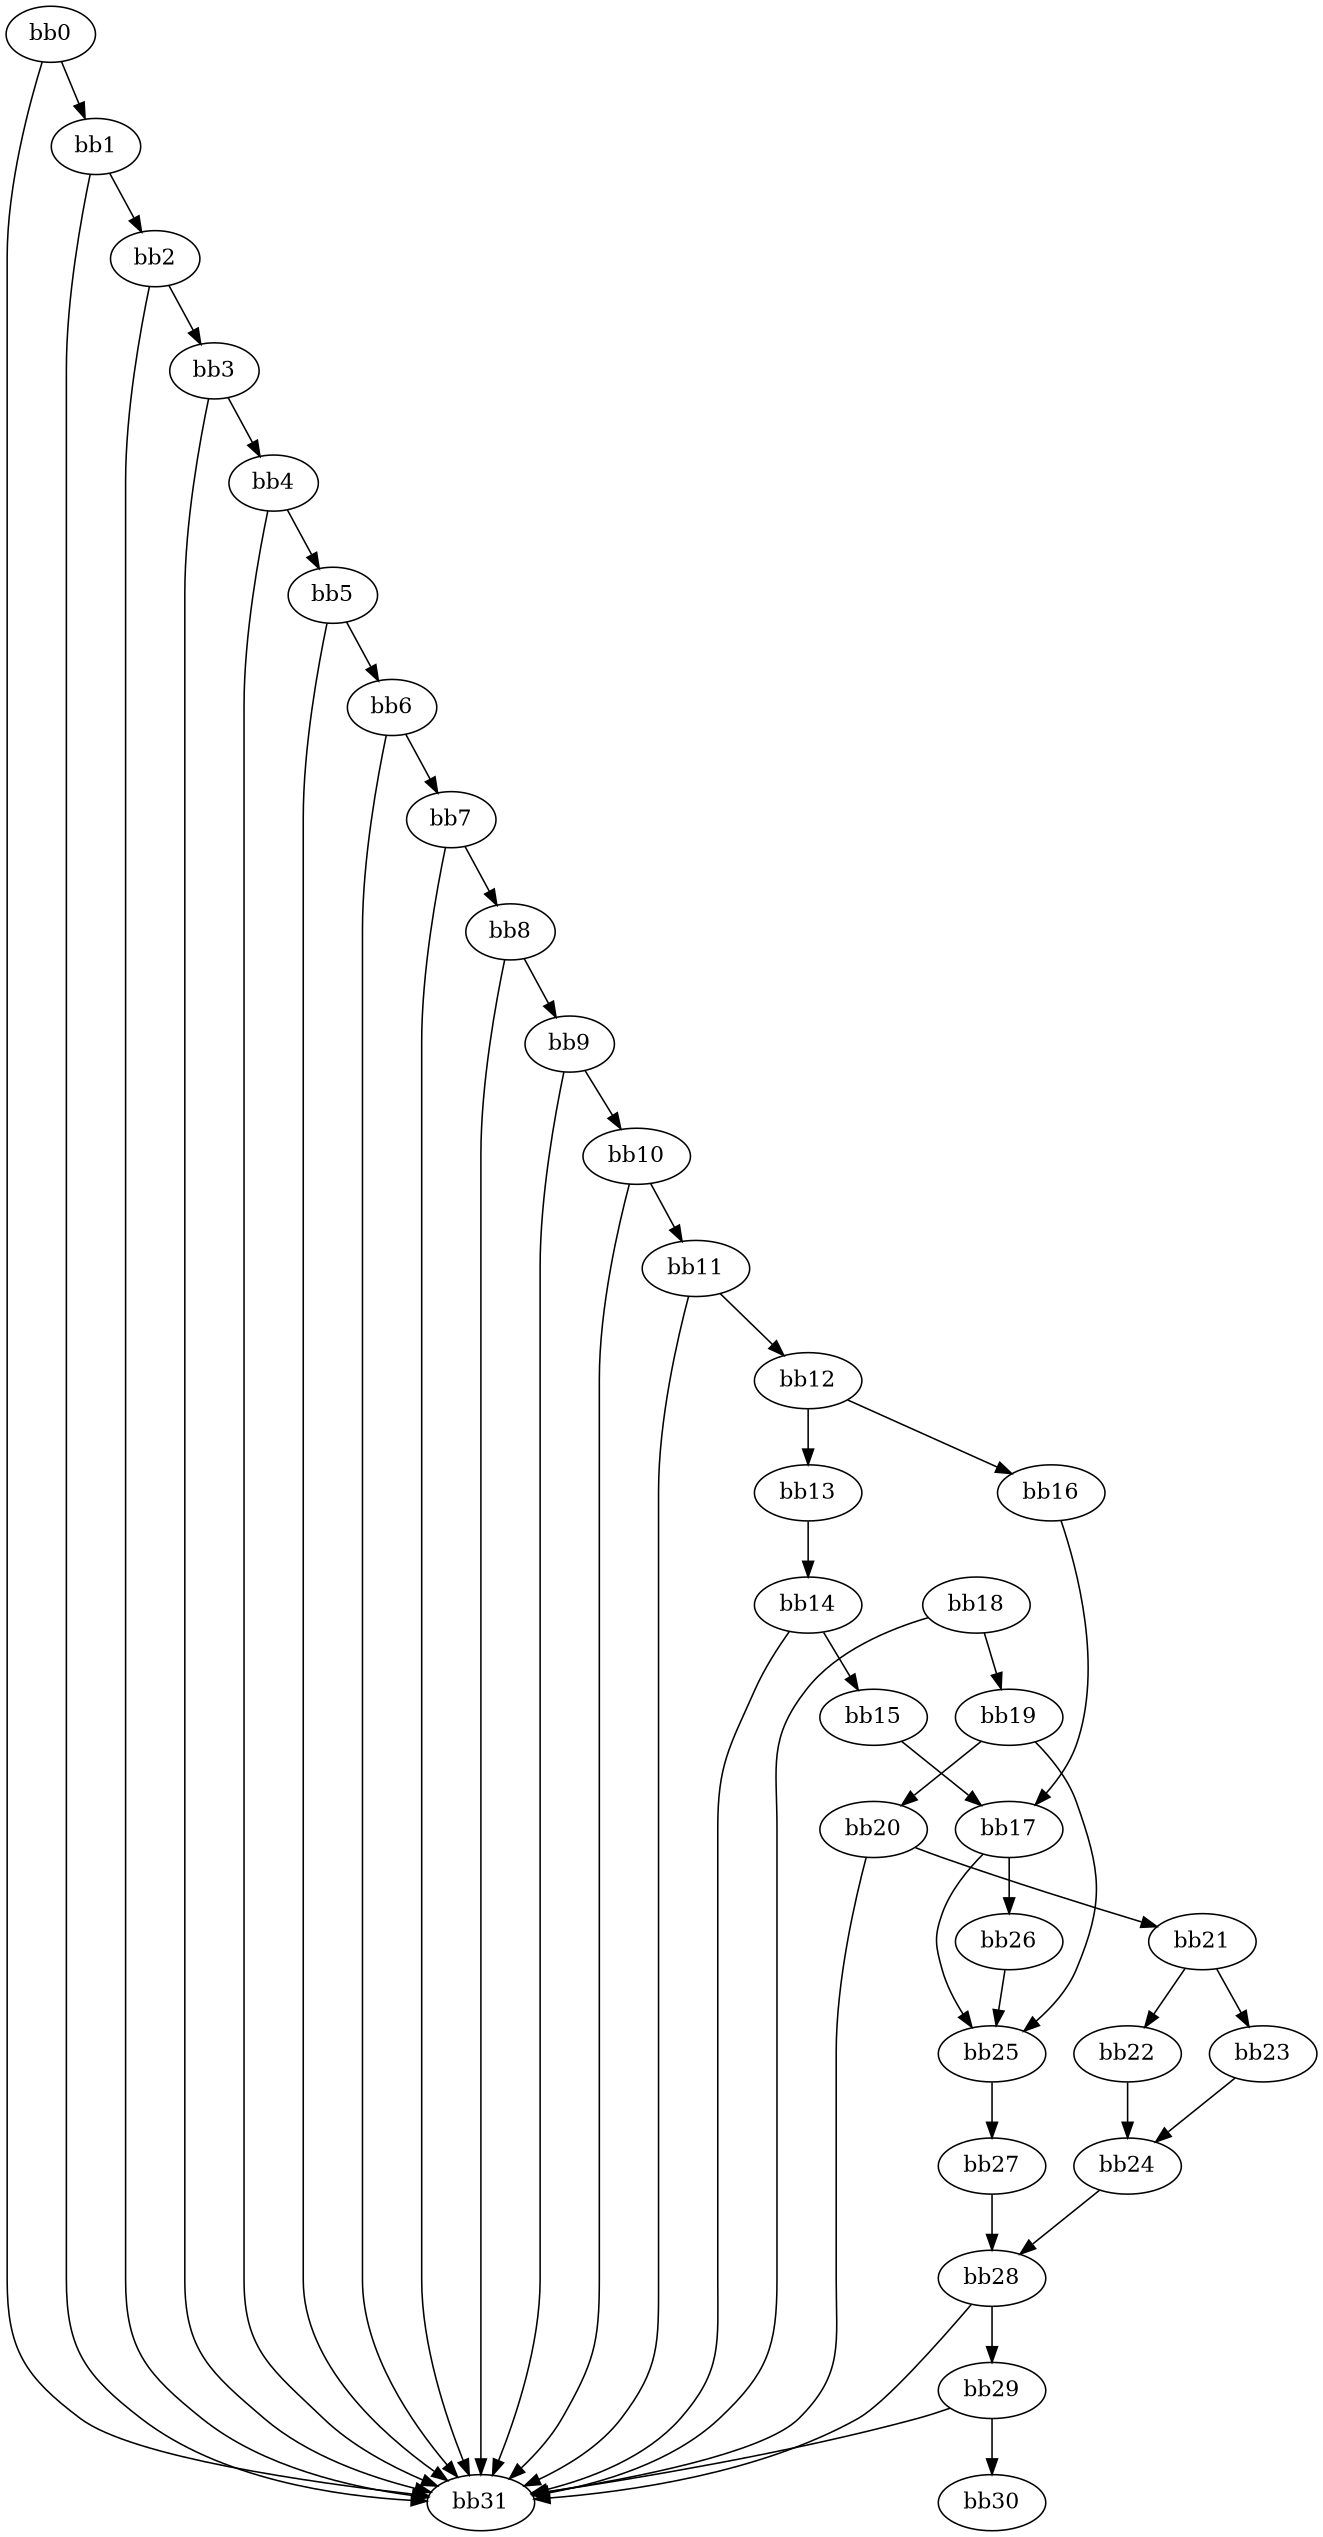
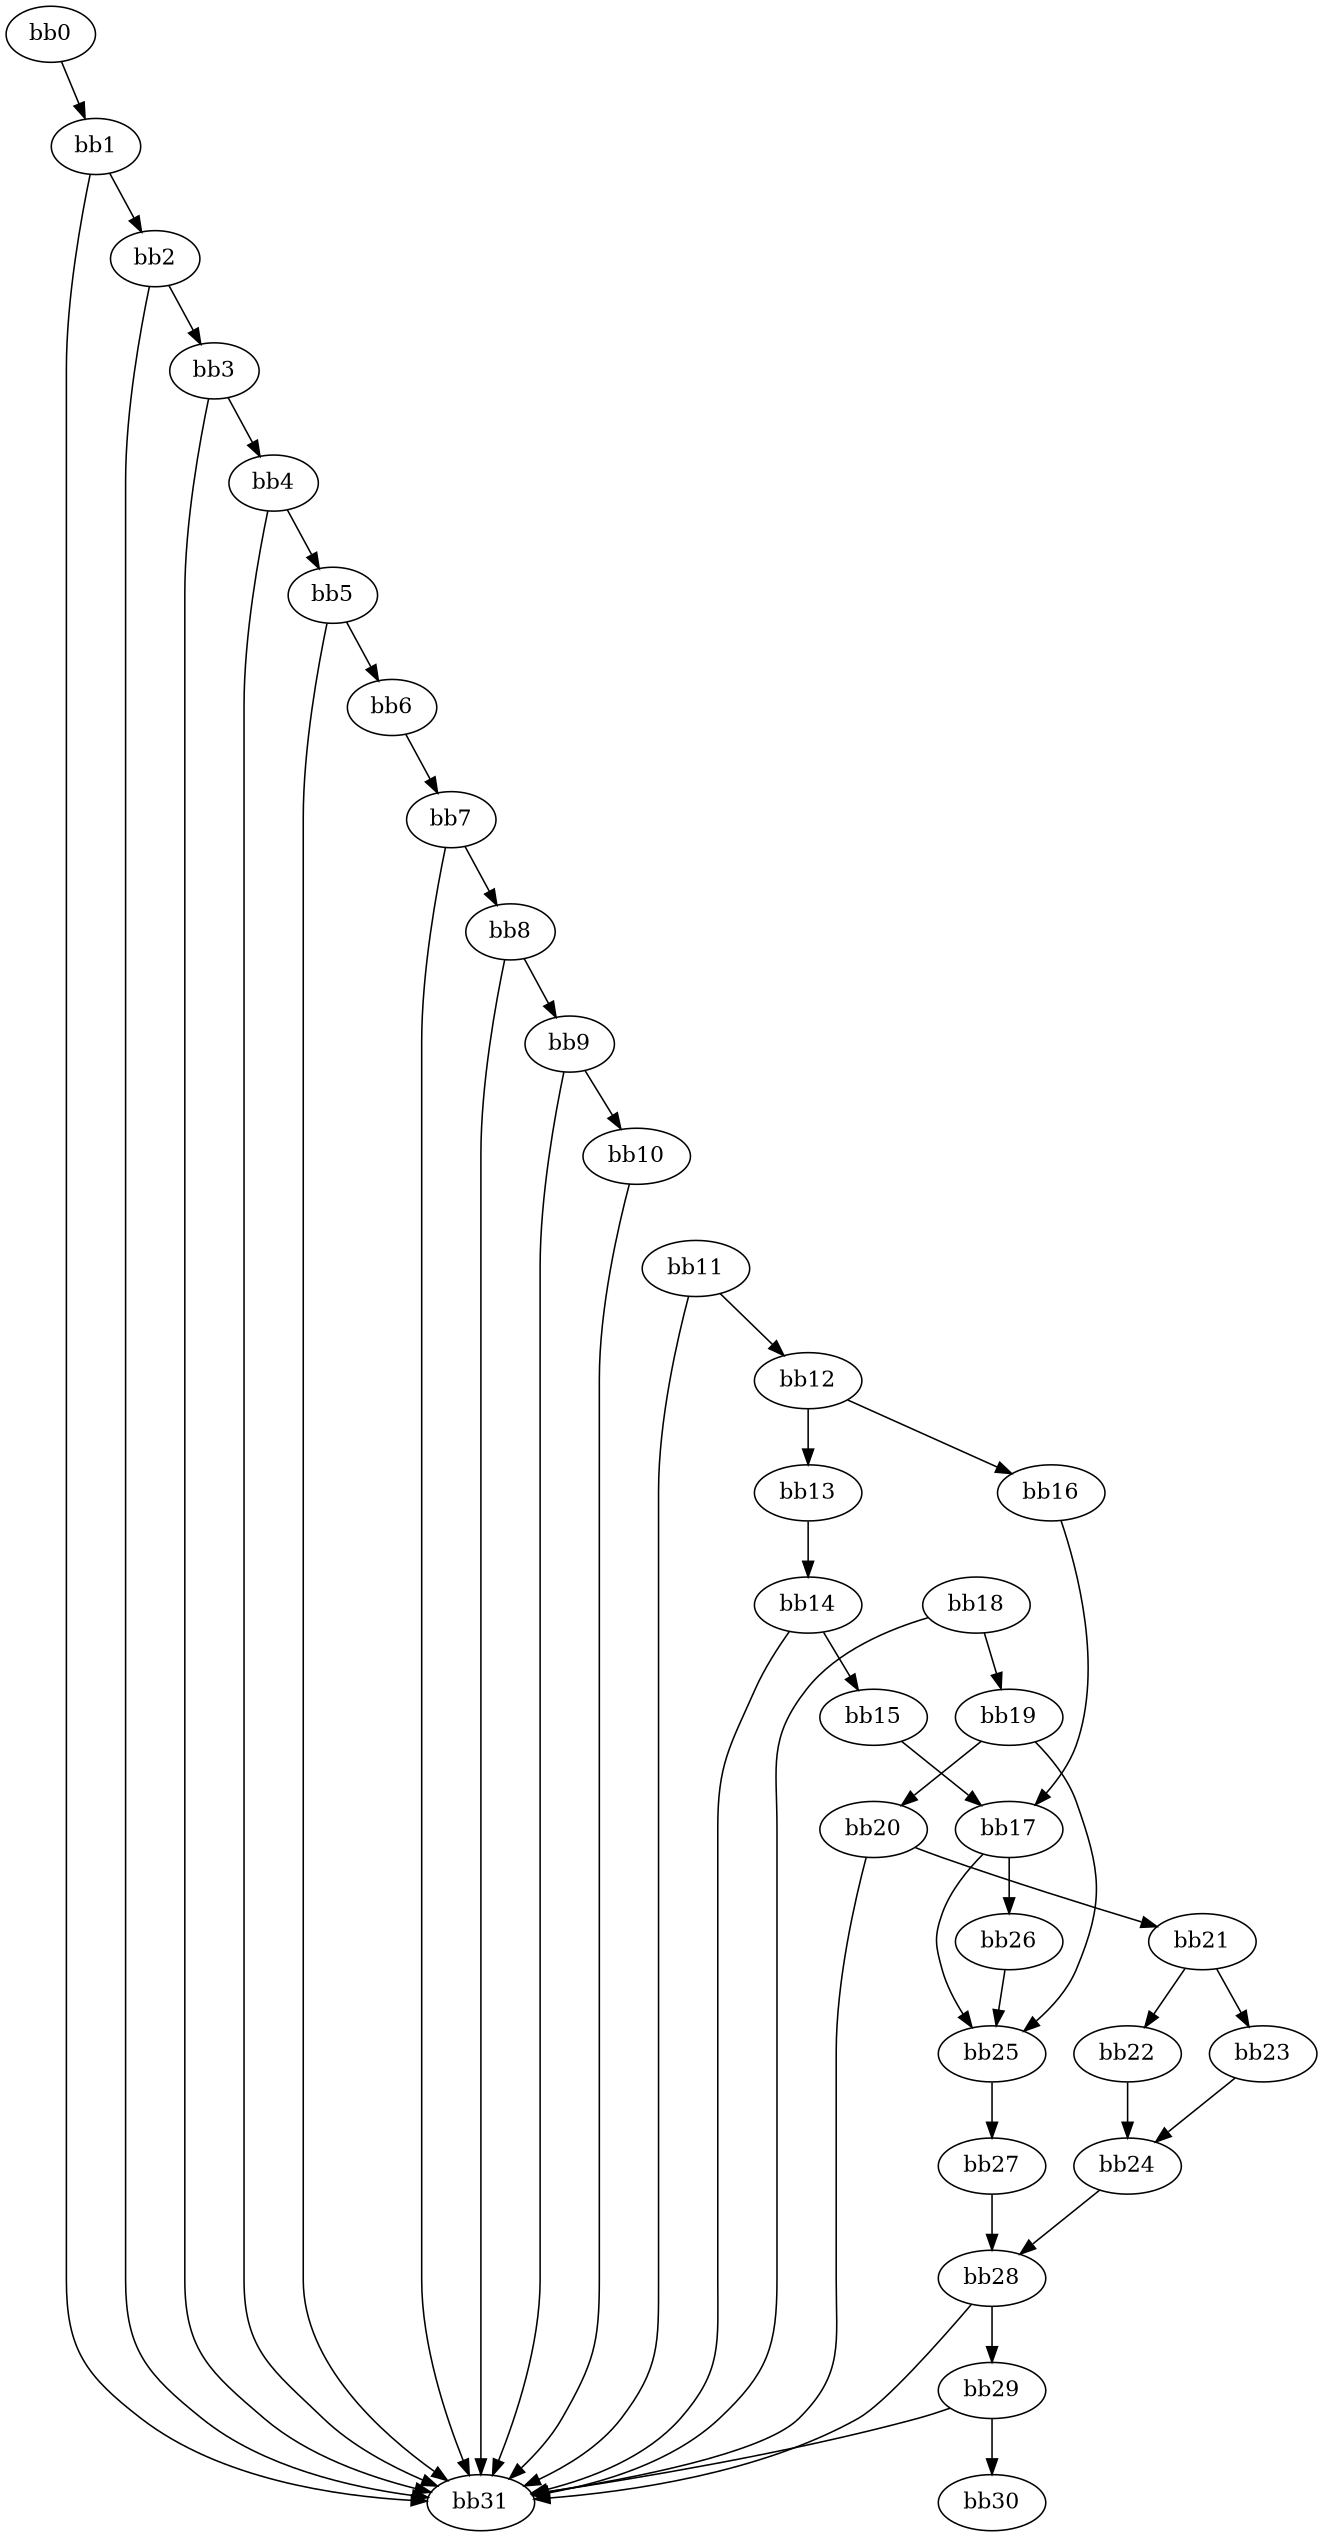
edge "bb10" -> "bb11": removed
edge "bb0" -> "bb31": removed
edge "bb6" -> "bb31": removed
